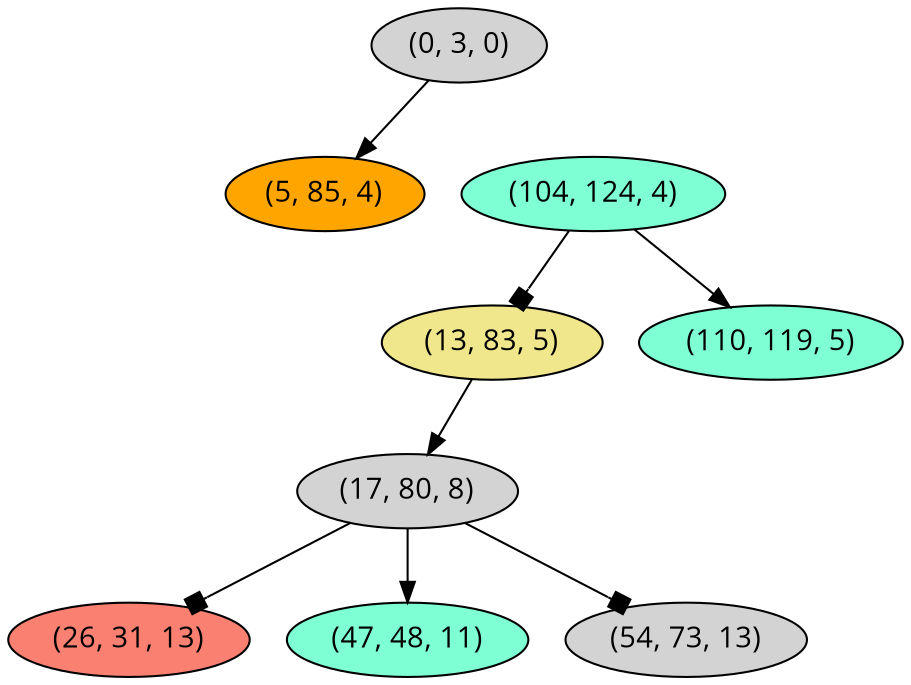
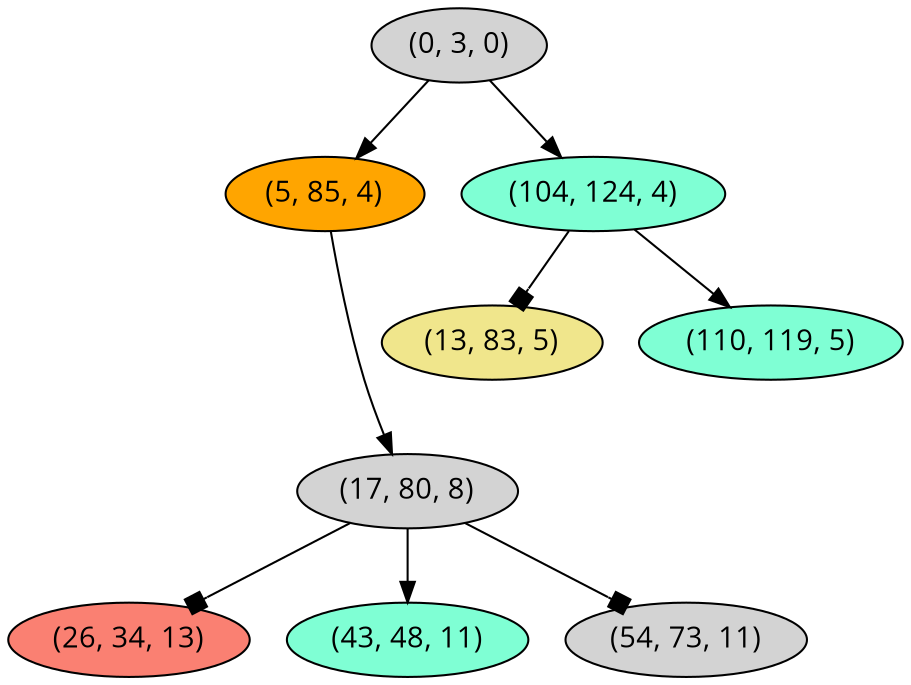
edge "(0, 3, 0)" -> "(104, 124, 4)": added
edge "(13, 83, 5)" -> "(17, 80, 8)": now "(5, 85, 4)" -> "(17, 80, 8)"
node "(26, 31, 13)": label "(26, 31, 13)" -> "(26, 34, 13)"
node "(47, 48, 11)": label "(47, 48, 11)" -> "(43, 48, 11)"
node "(54, 73, 13)": label "(54, 73, 13)" -> "(54, 73, 11)"
